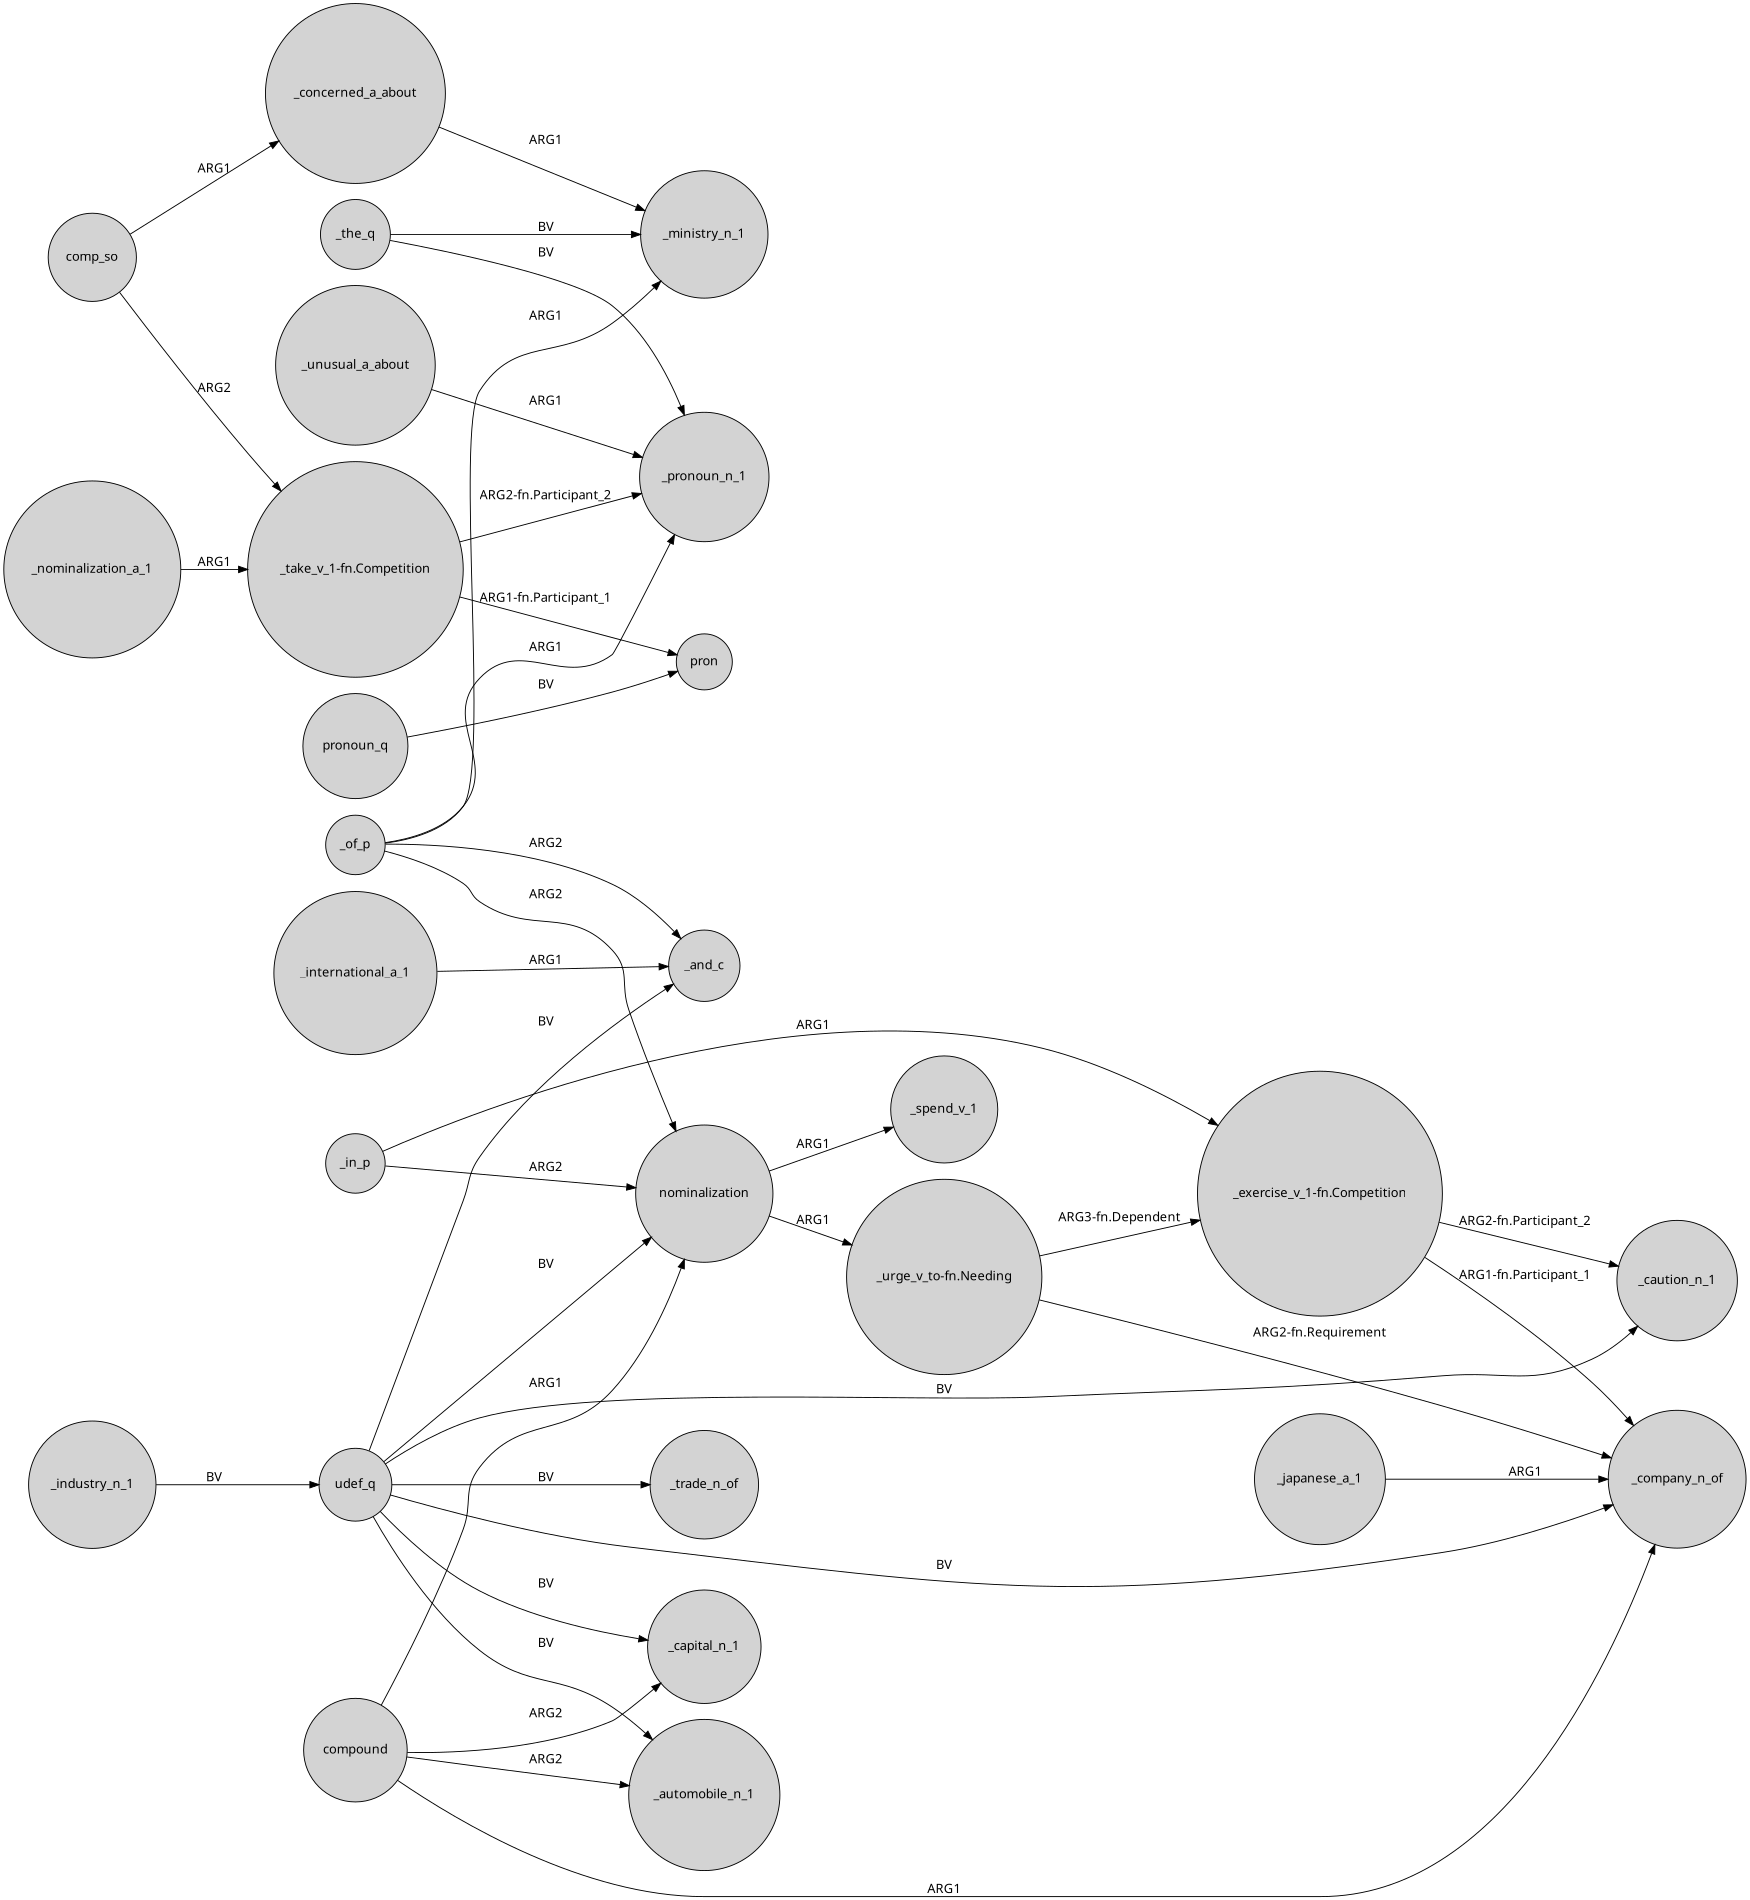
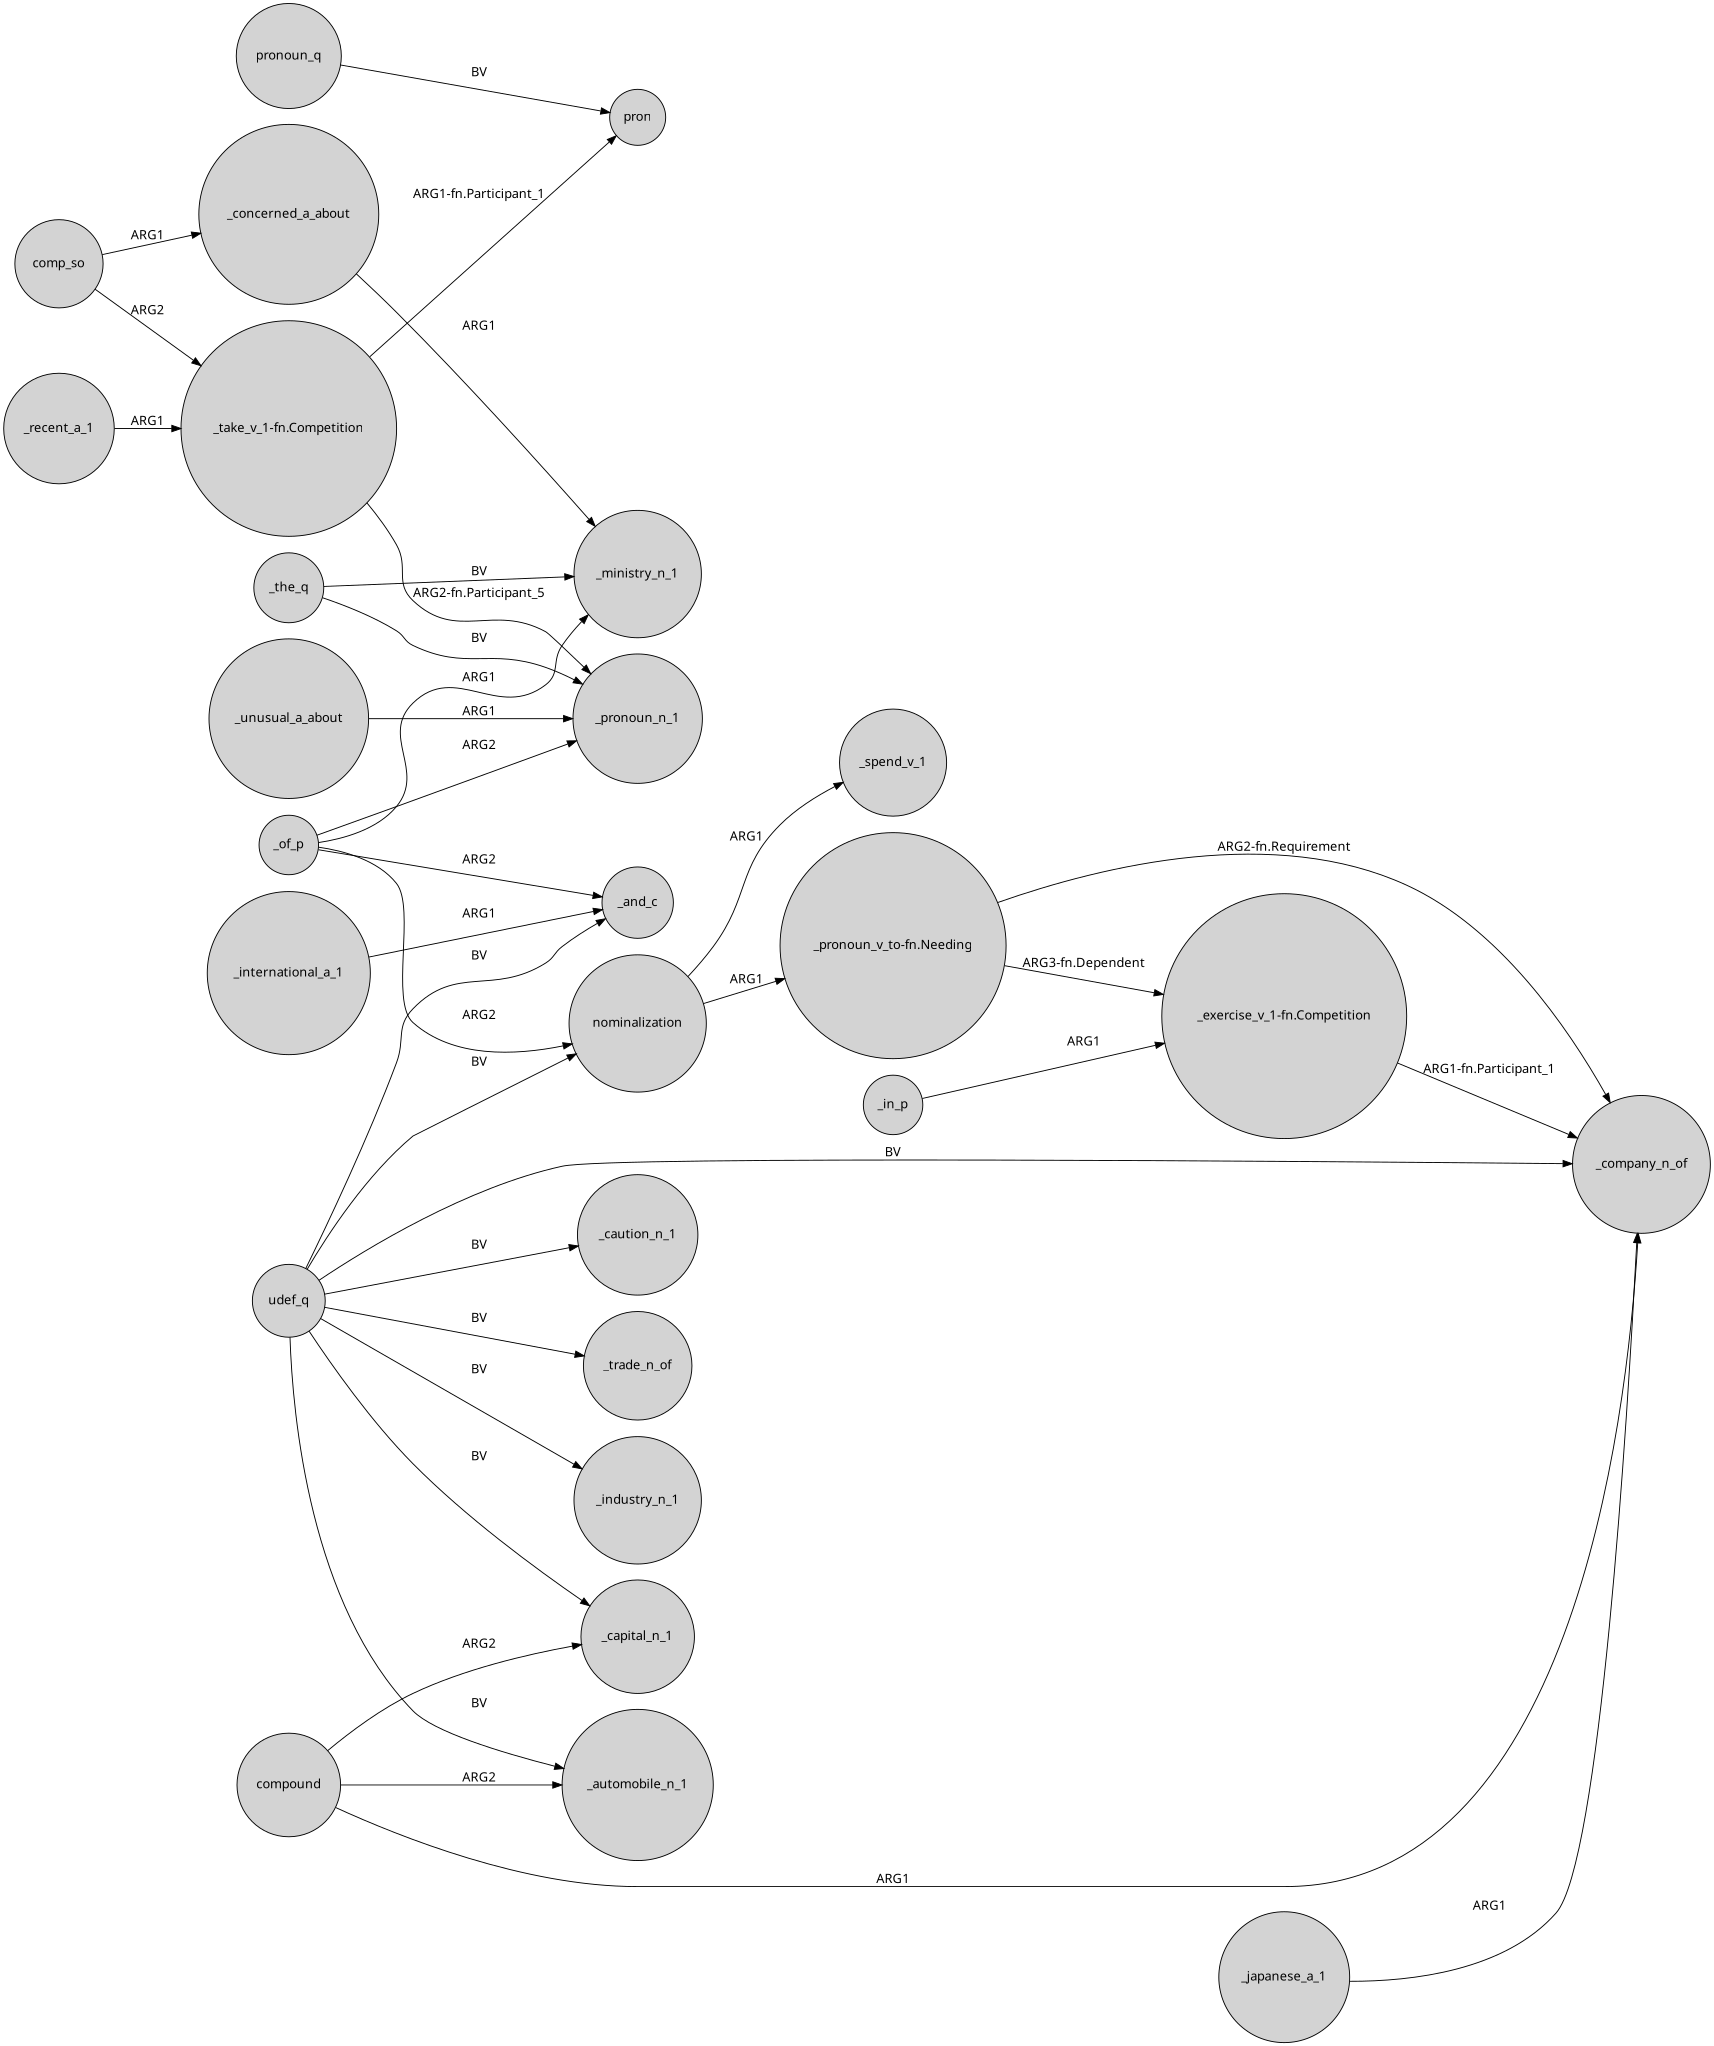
edge "_take_v_1-fn.Competition" -> "_pronoun_n_1": label "ARG2-fn.Participant_2" -> "ARG2-fn.Participant_5"
node "_nominalization_a_1": label "_nominalization_a_1" -> "_recent_a_1"
edge "_of_p" -> "_pronoun_n_1": label "ARG1" -> "ARG2"
edge "_in_p" -> "nominalization": removed, label "ARG2"
edge "_exercise_v_1-fn.Competition" -> "_caution_n_1": removed, label "ARG2-fn.Participant_2"
node "_urge_v_to-fn.Needing": label "_urge_v_to-fn.Needing" -> "_pronoun_v_to-fn.Needing"
edge "compound" -> "nominalization": removed, label "ARG1"
edge "_industry_n_1" -> "udef_q": reversed
